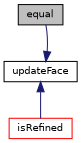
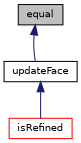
edge "equal" -> "updateFace": reversed
